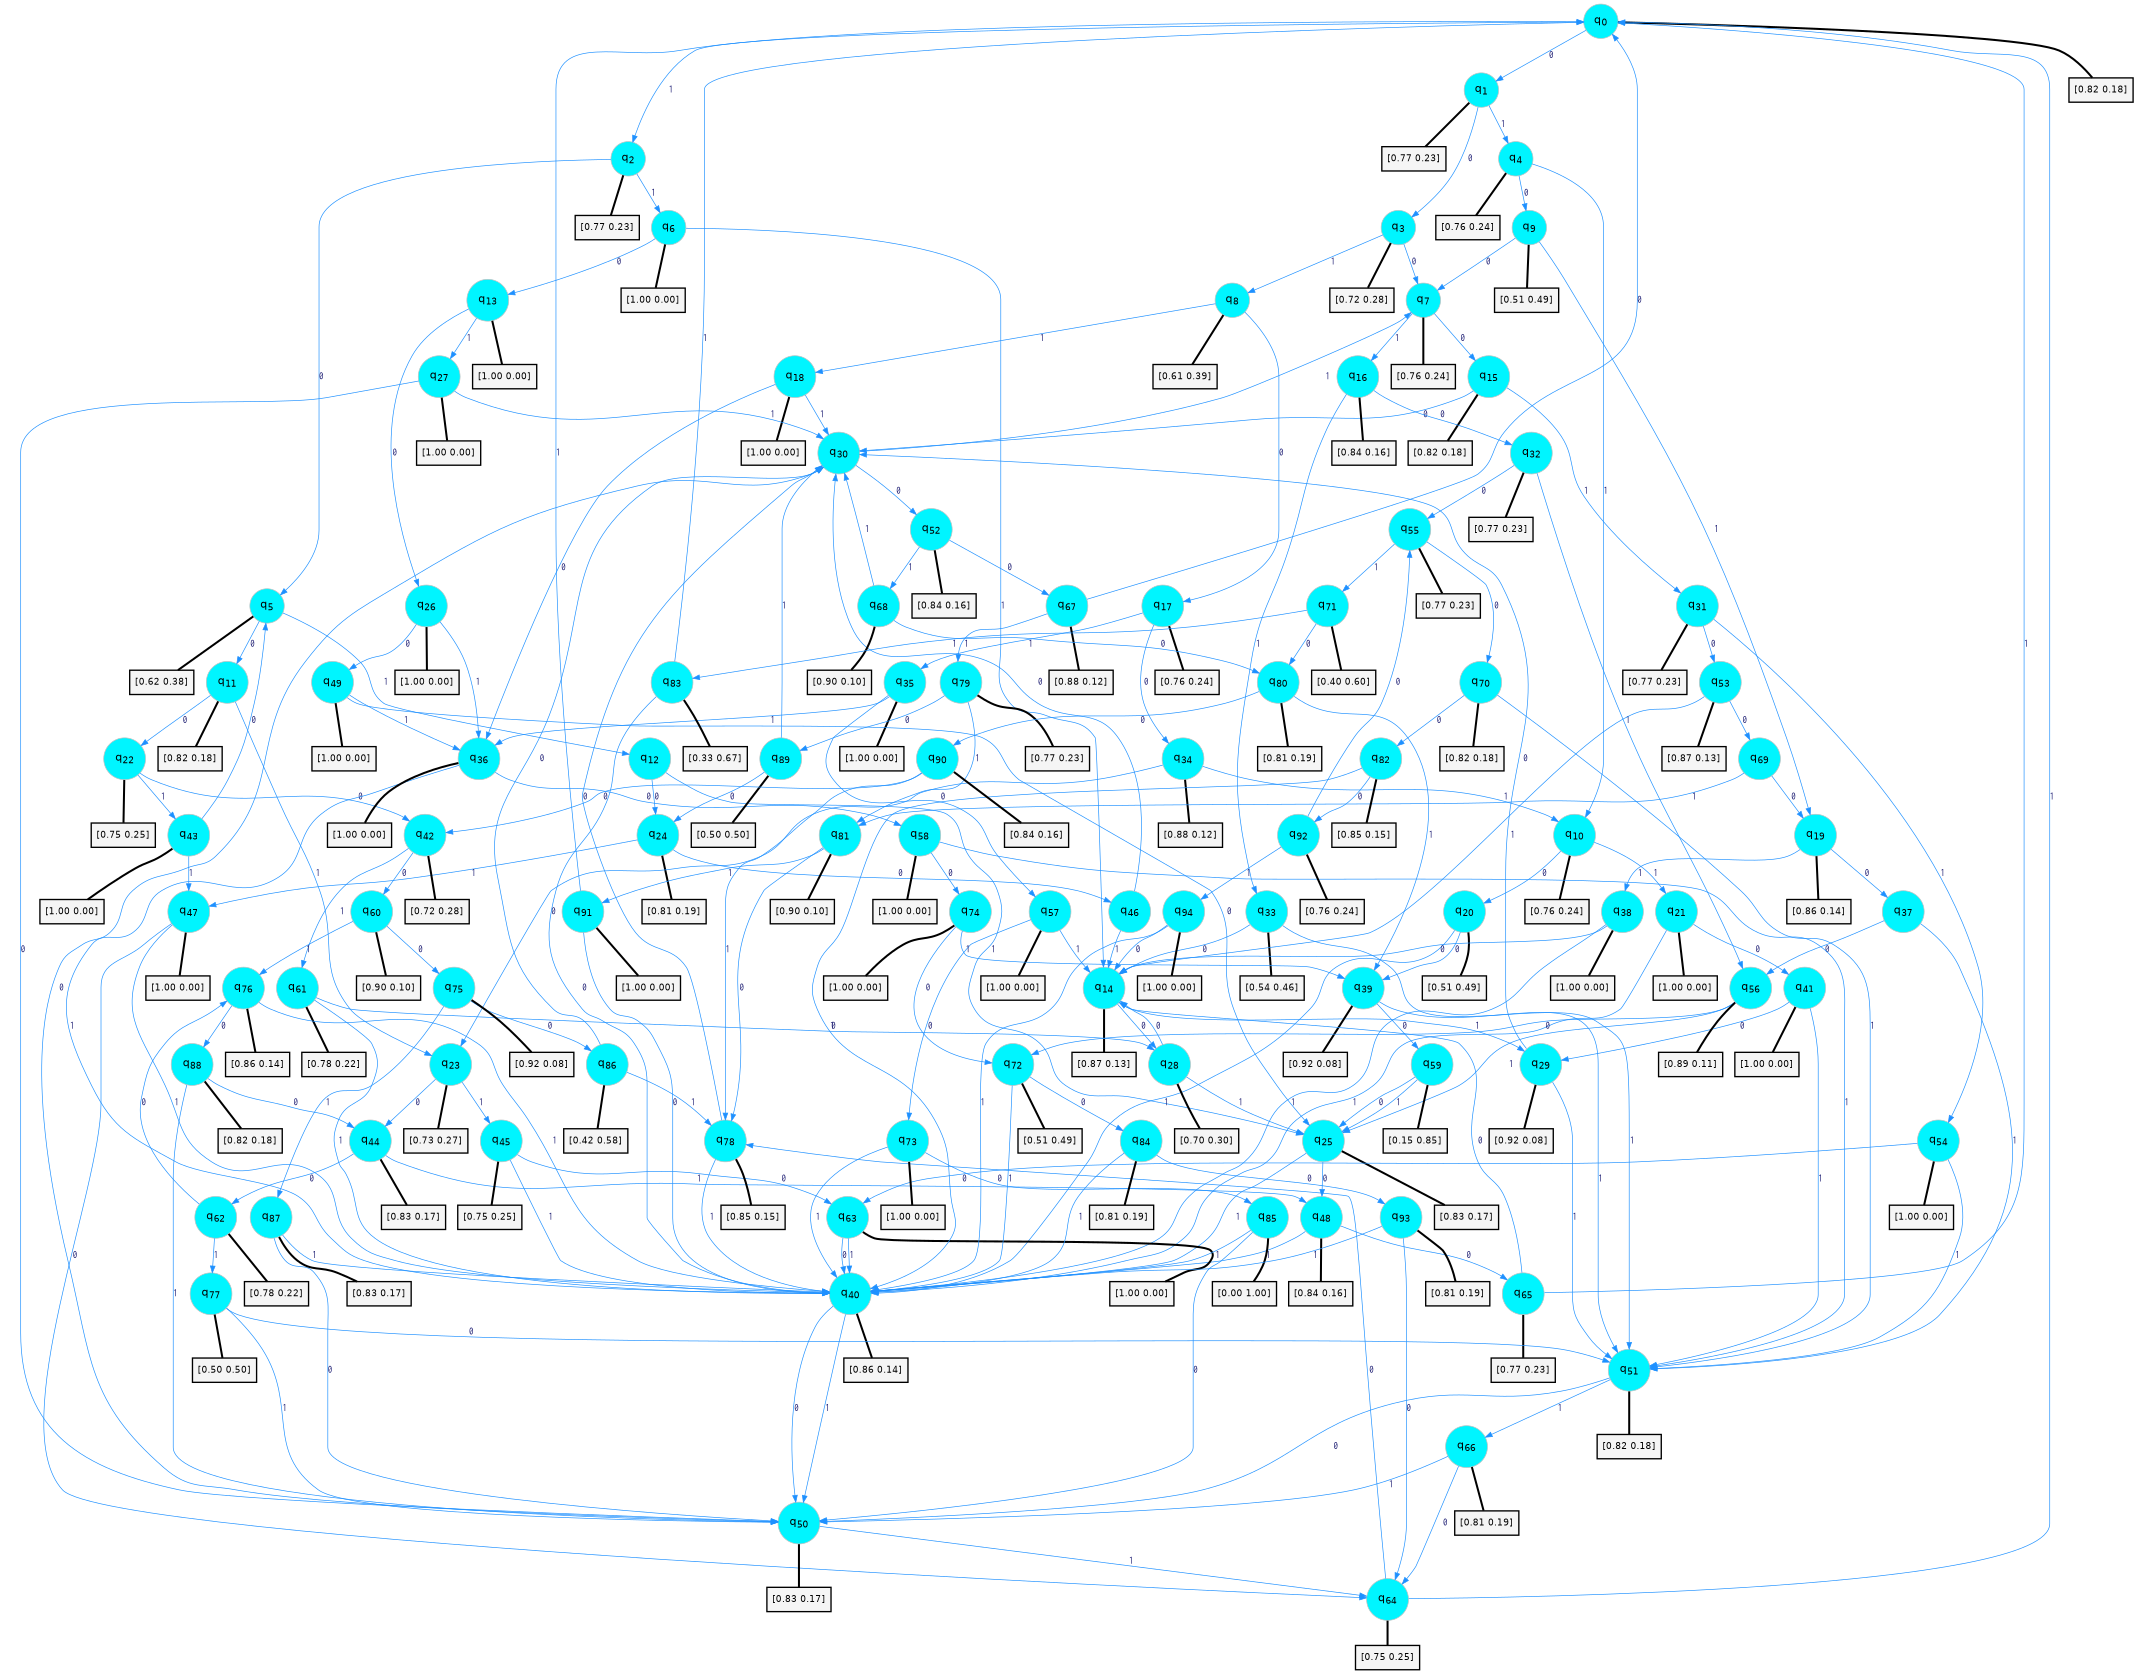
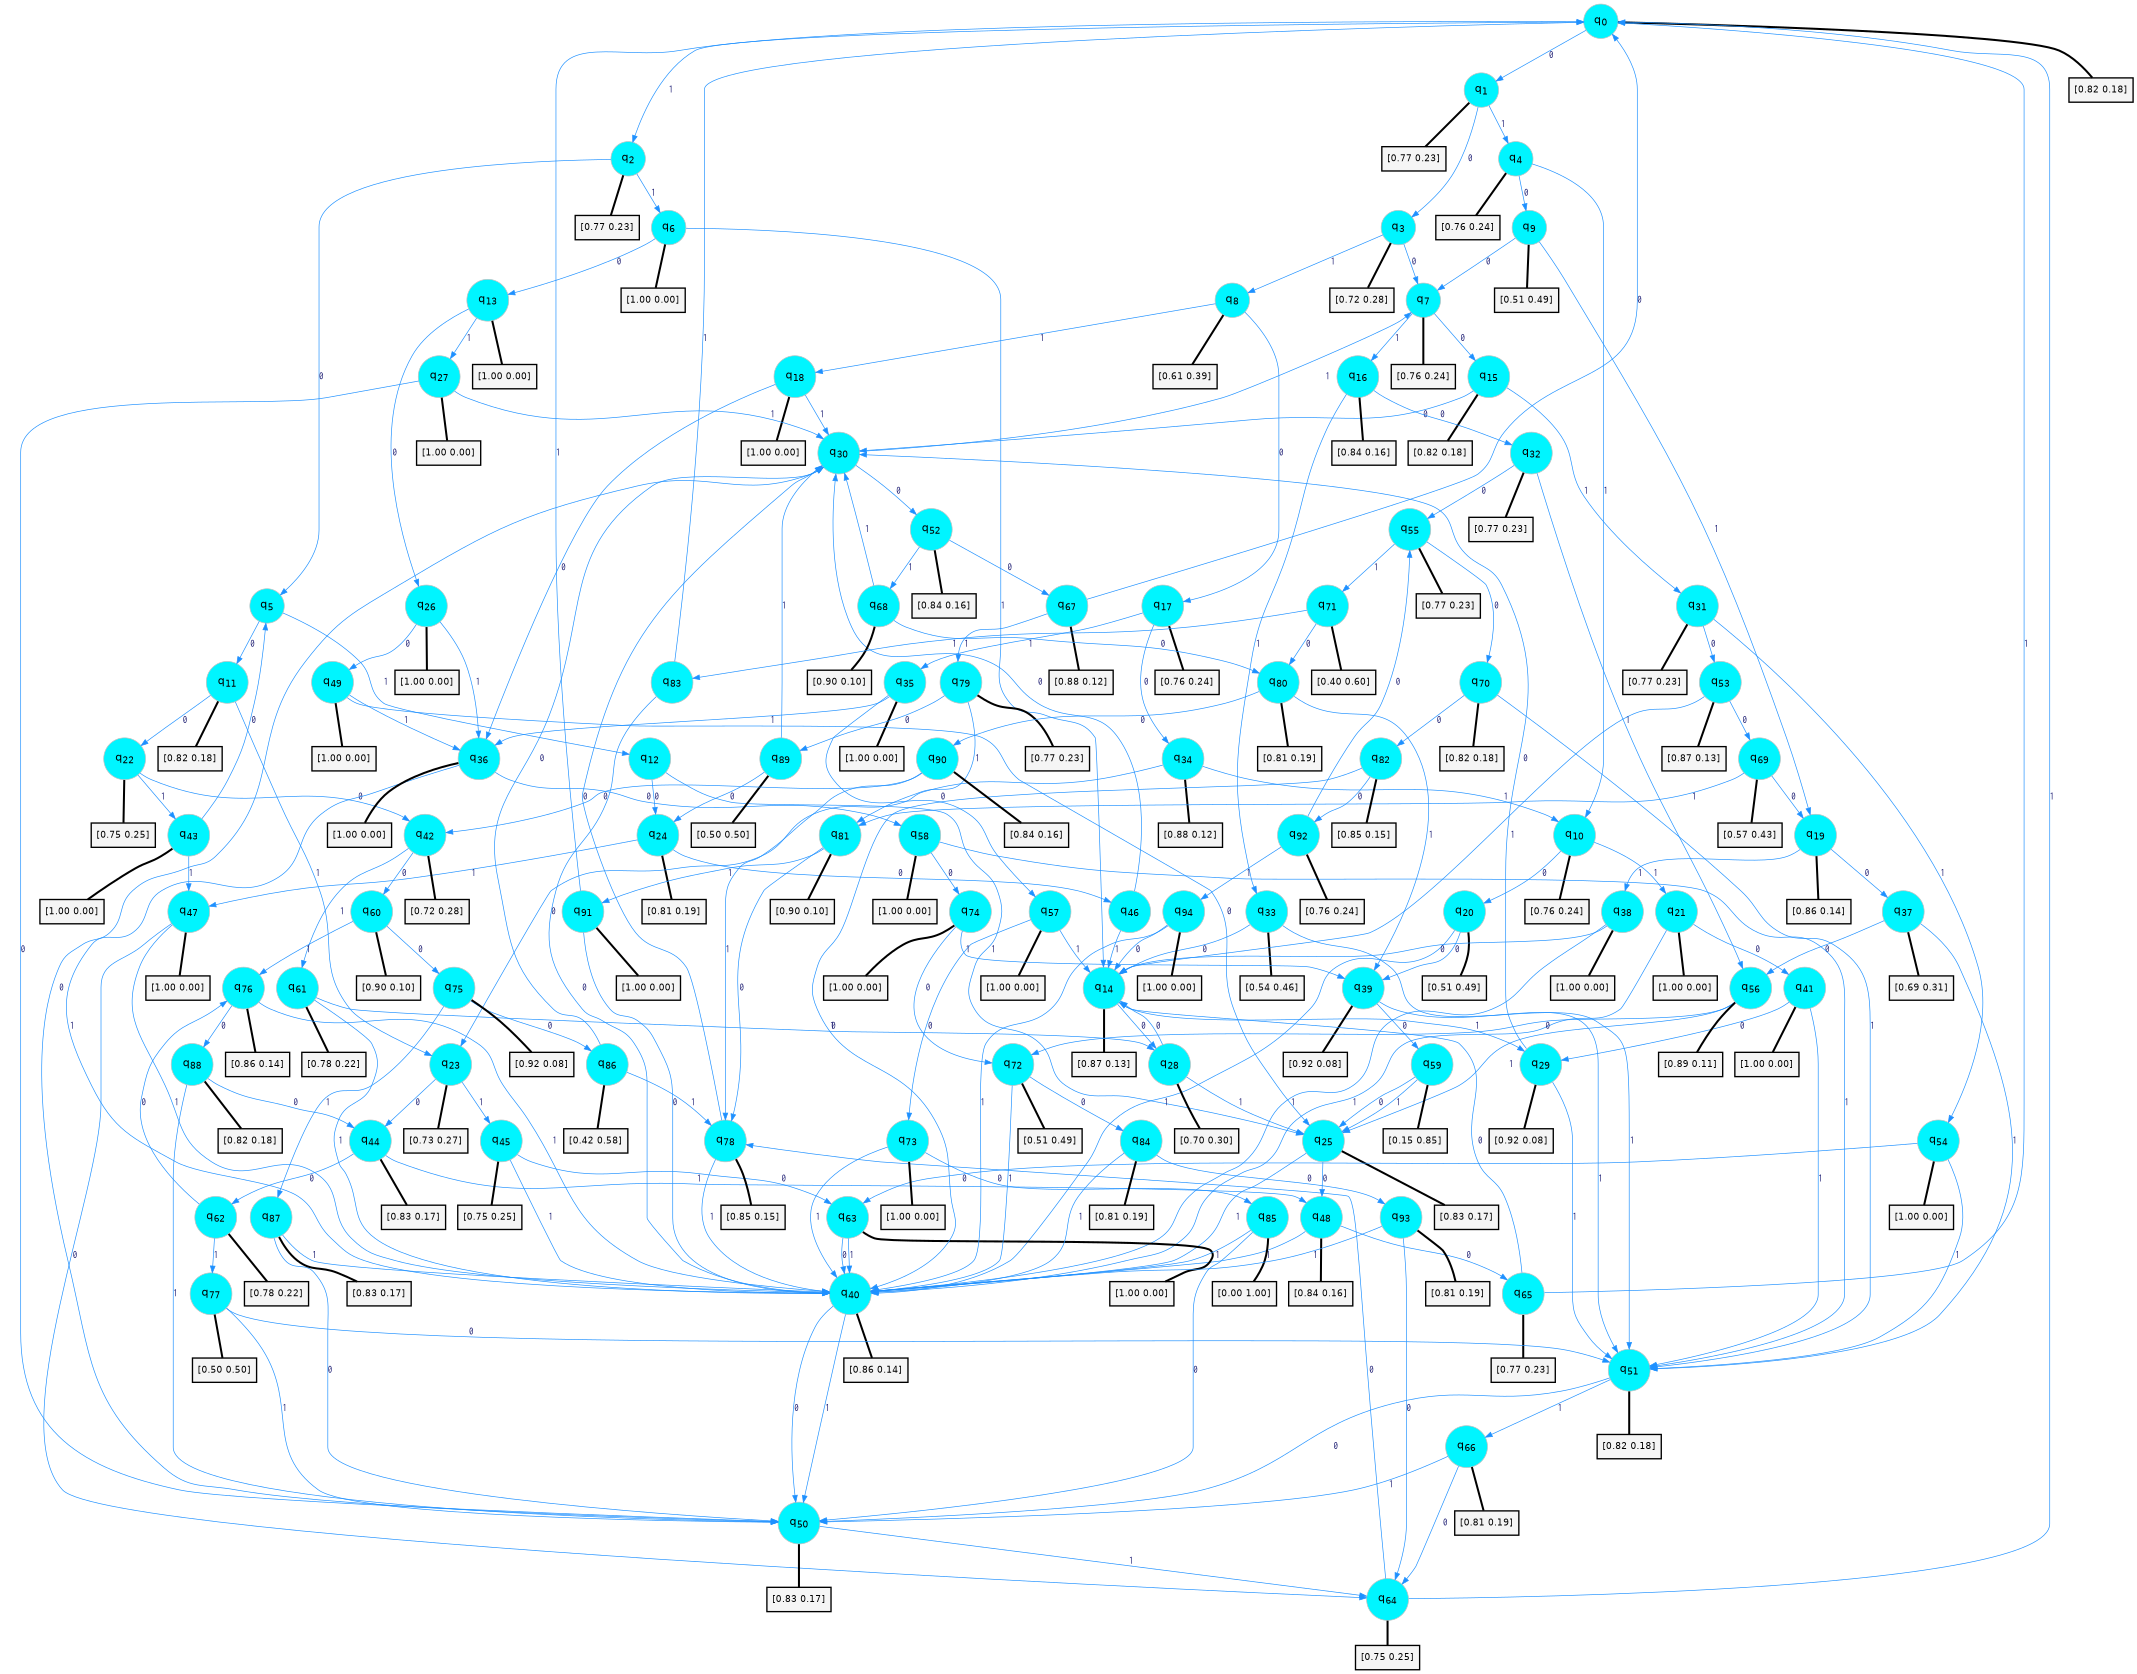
node "[0.62 0.38]": removed
node "[0.33 0.67]": removed
node "[0.57 0.43]": added
node "[0.69 0.31]": added
